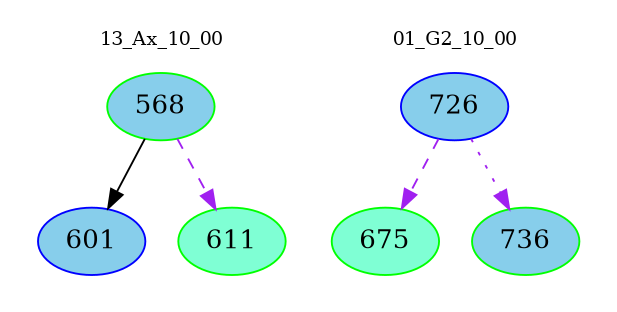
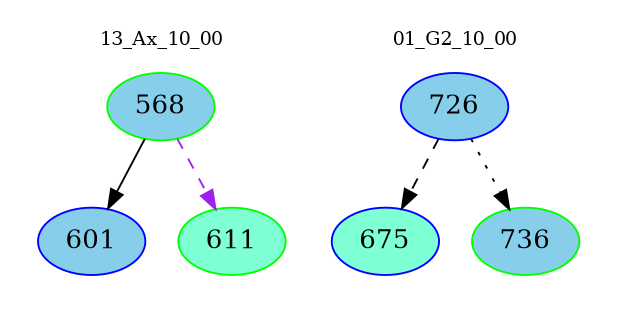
edge "726" -> "675": color purple -> black
edge "726" -> "736": color purple -> black
node "675": color green -> blue
